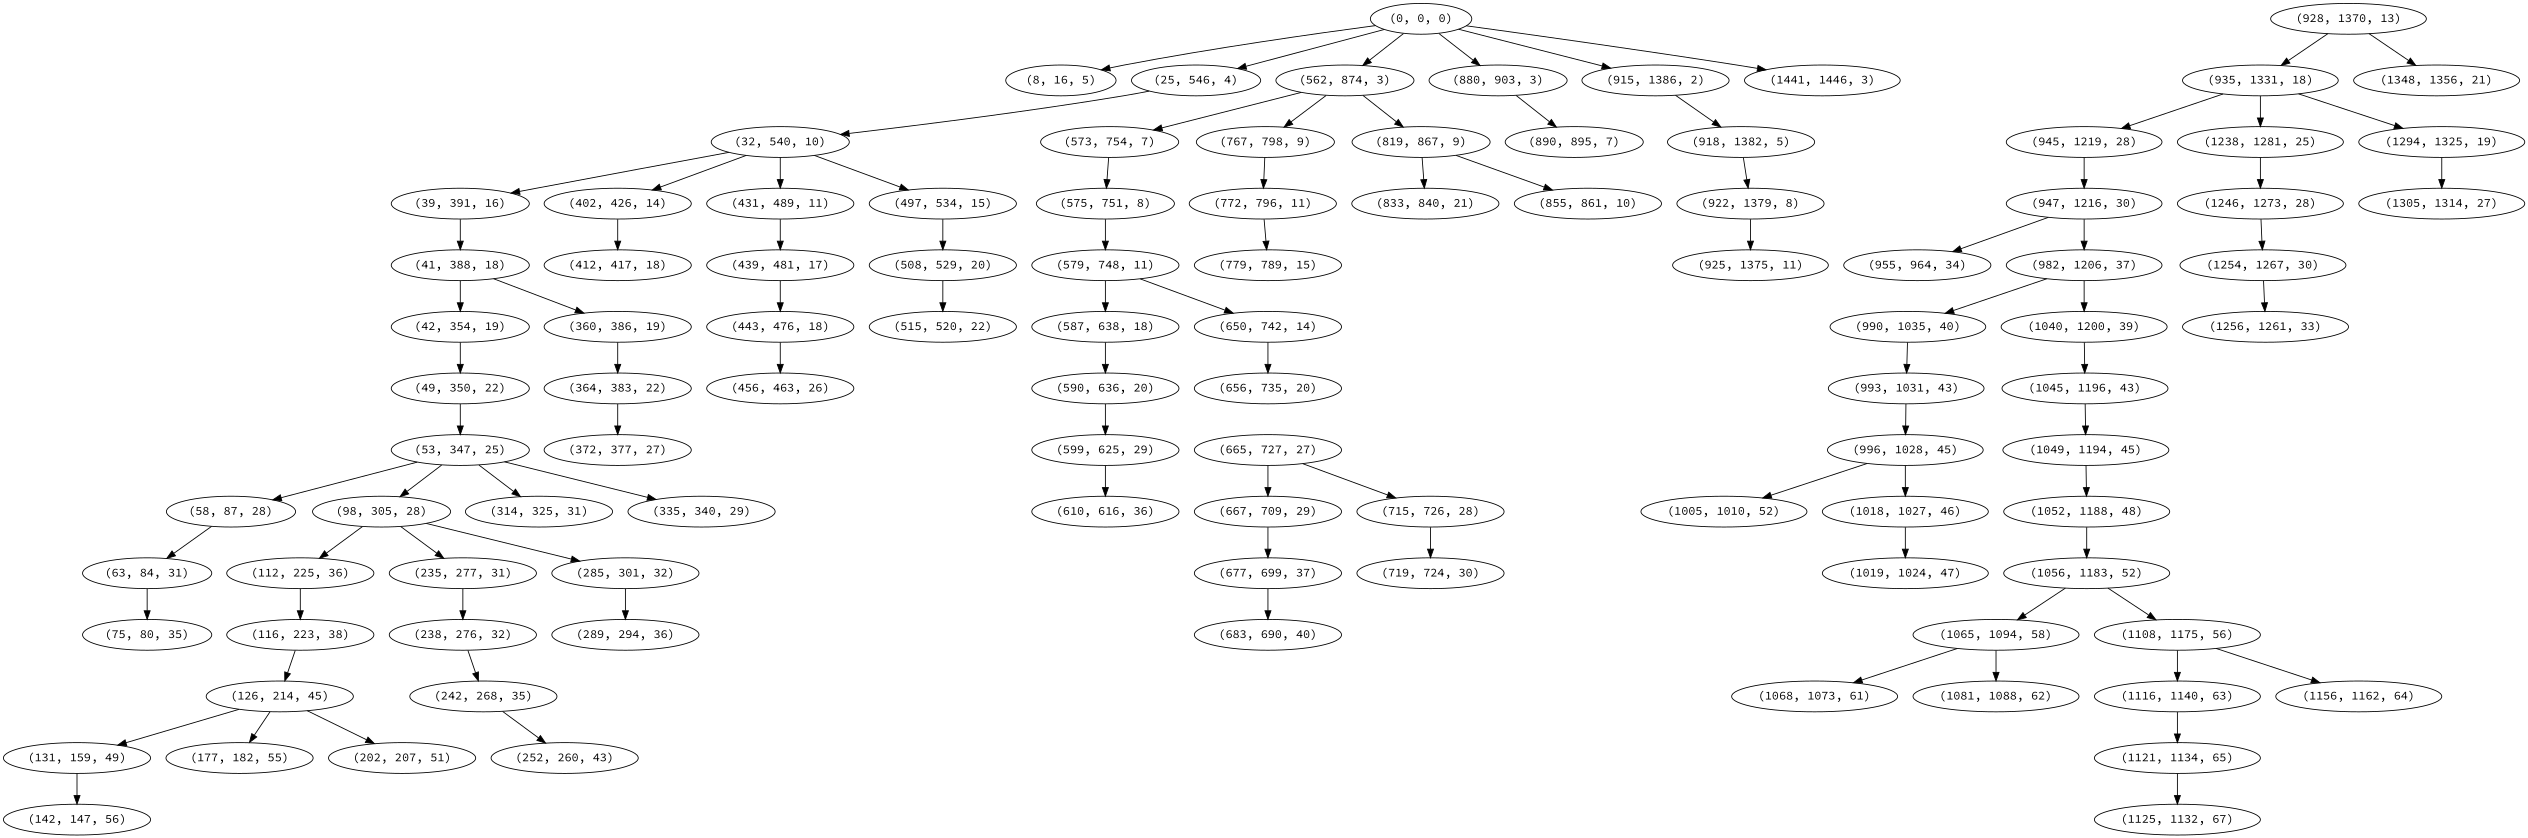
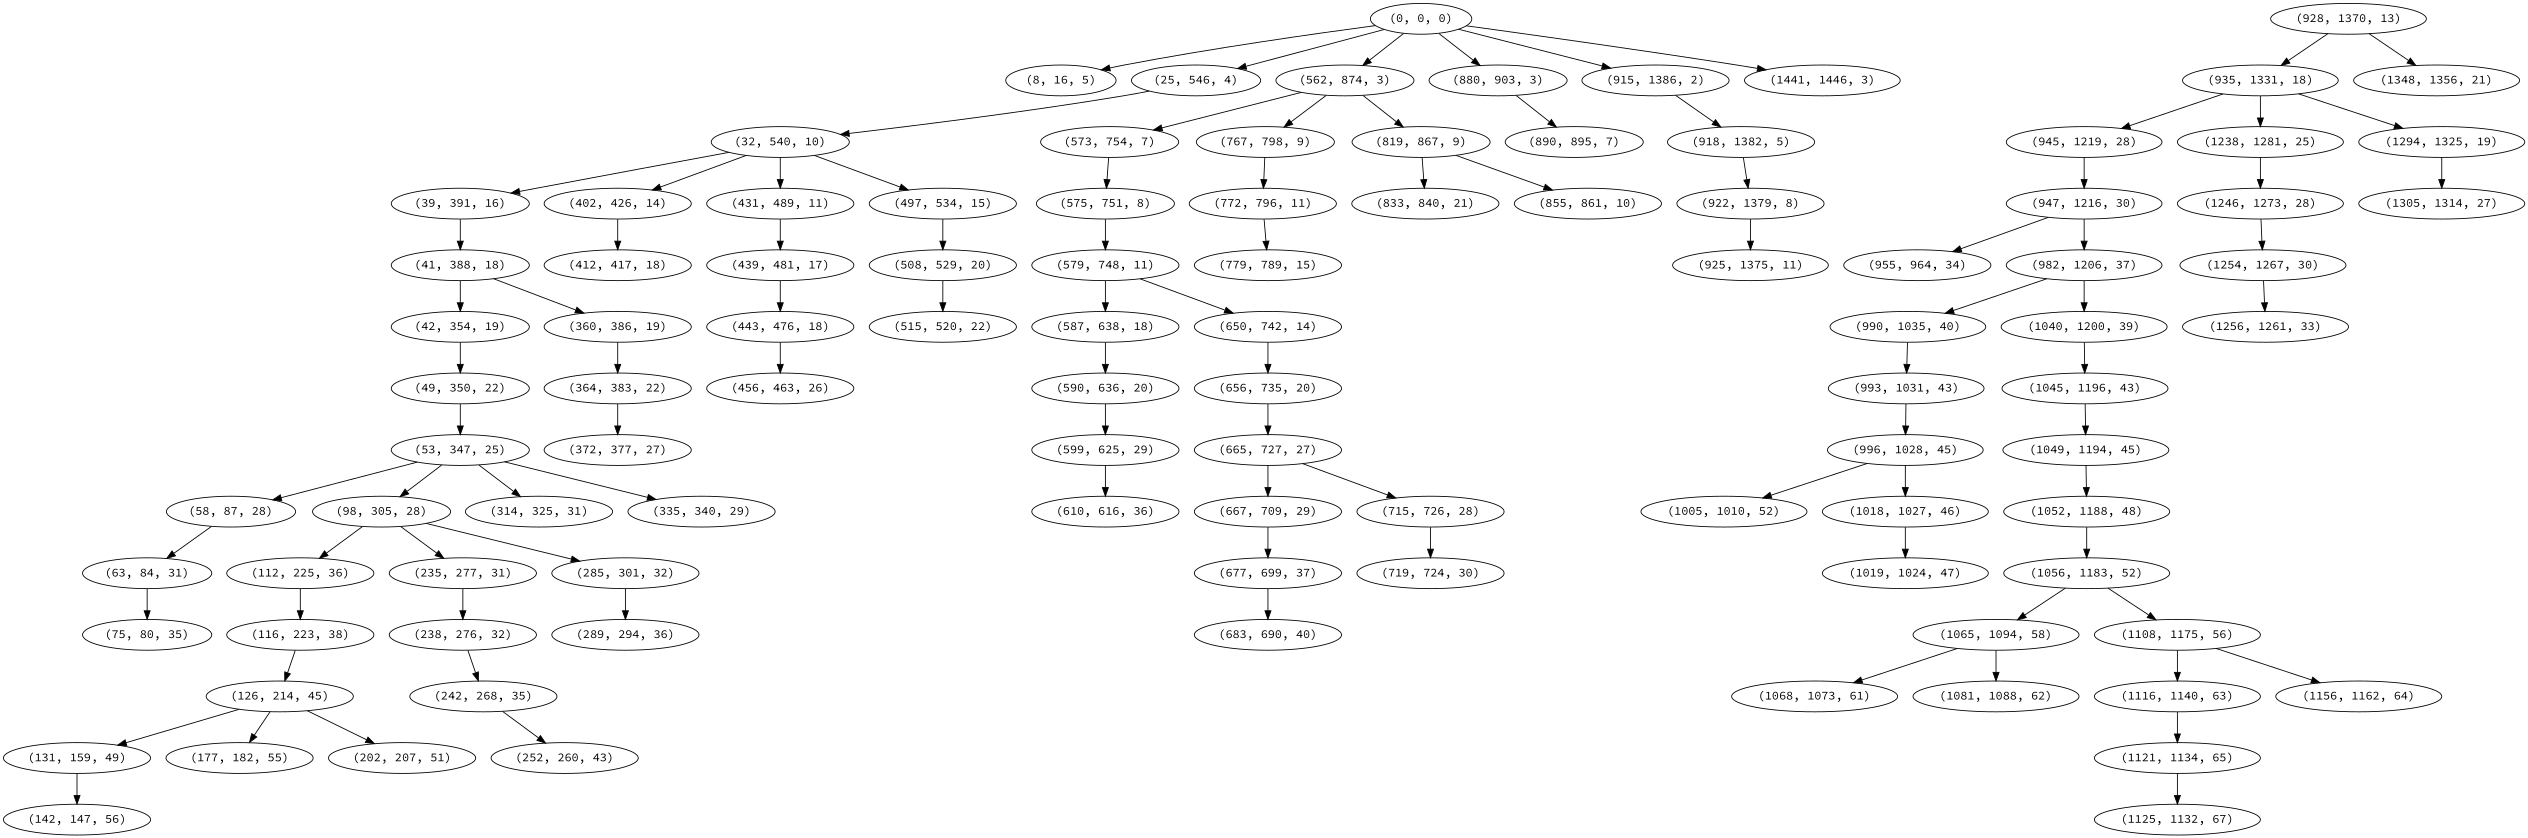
edge "(656, 735, 20)" -> "(665, 727, 27)": added
